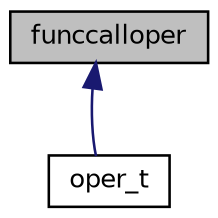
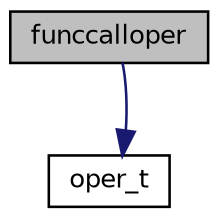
edge "oper_t" -> "funccalloper": reversed
